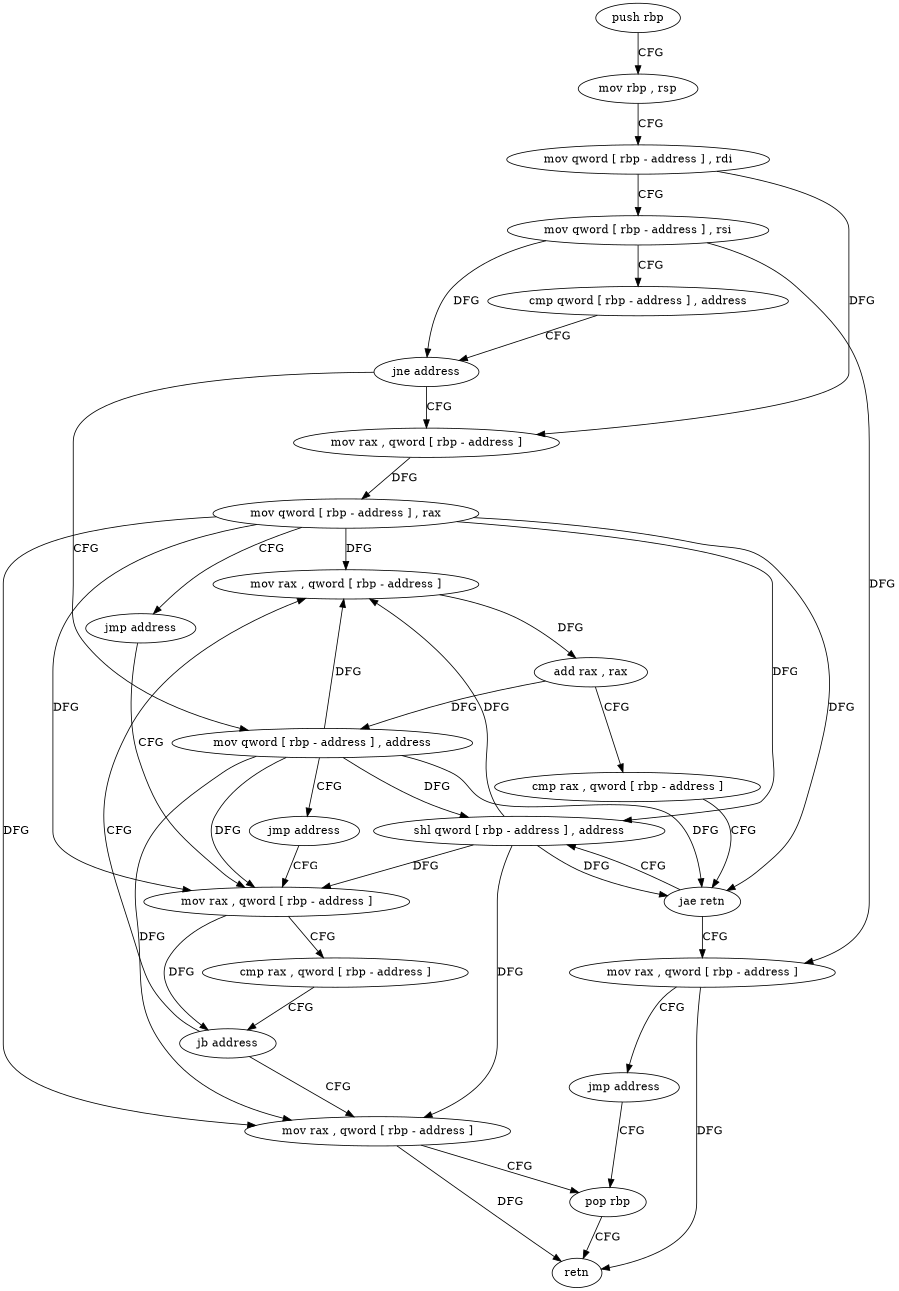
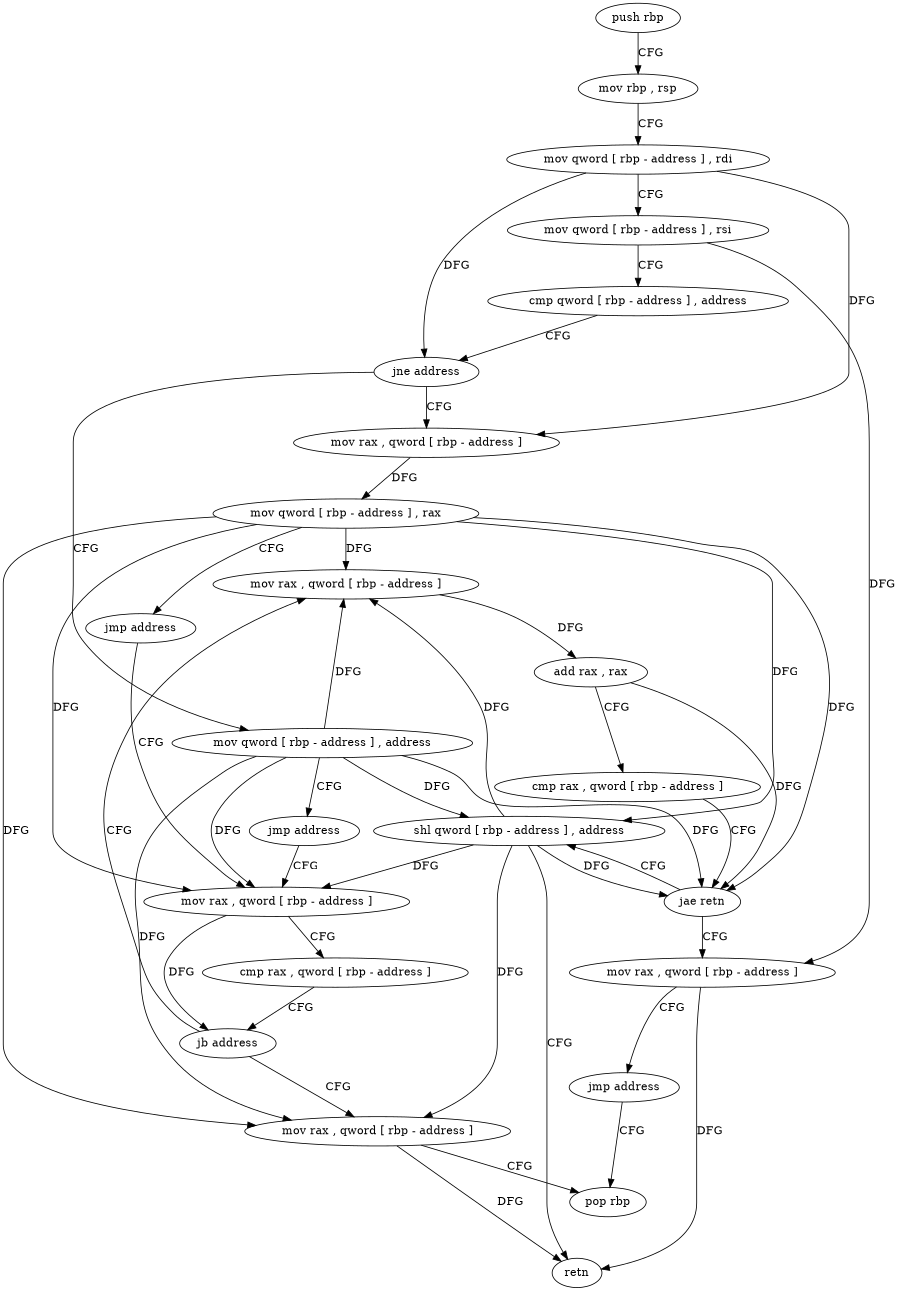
edge "mov qword [ rbp - address ] , rsi" -> "jne address": now "mov qword [ rbp - address ] , rdi" -> "jne address"
edge "add rax , rax" -> "mov qword [ rbp - address ] , address": now "add rax , rax" -> "jae retn"
edge "pop rbp" -> "retn": now "shl qword [ rbp - address ] , address" -> "retn"
